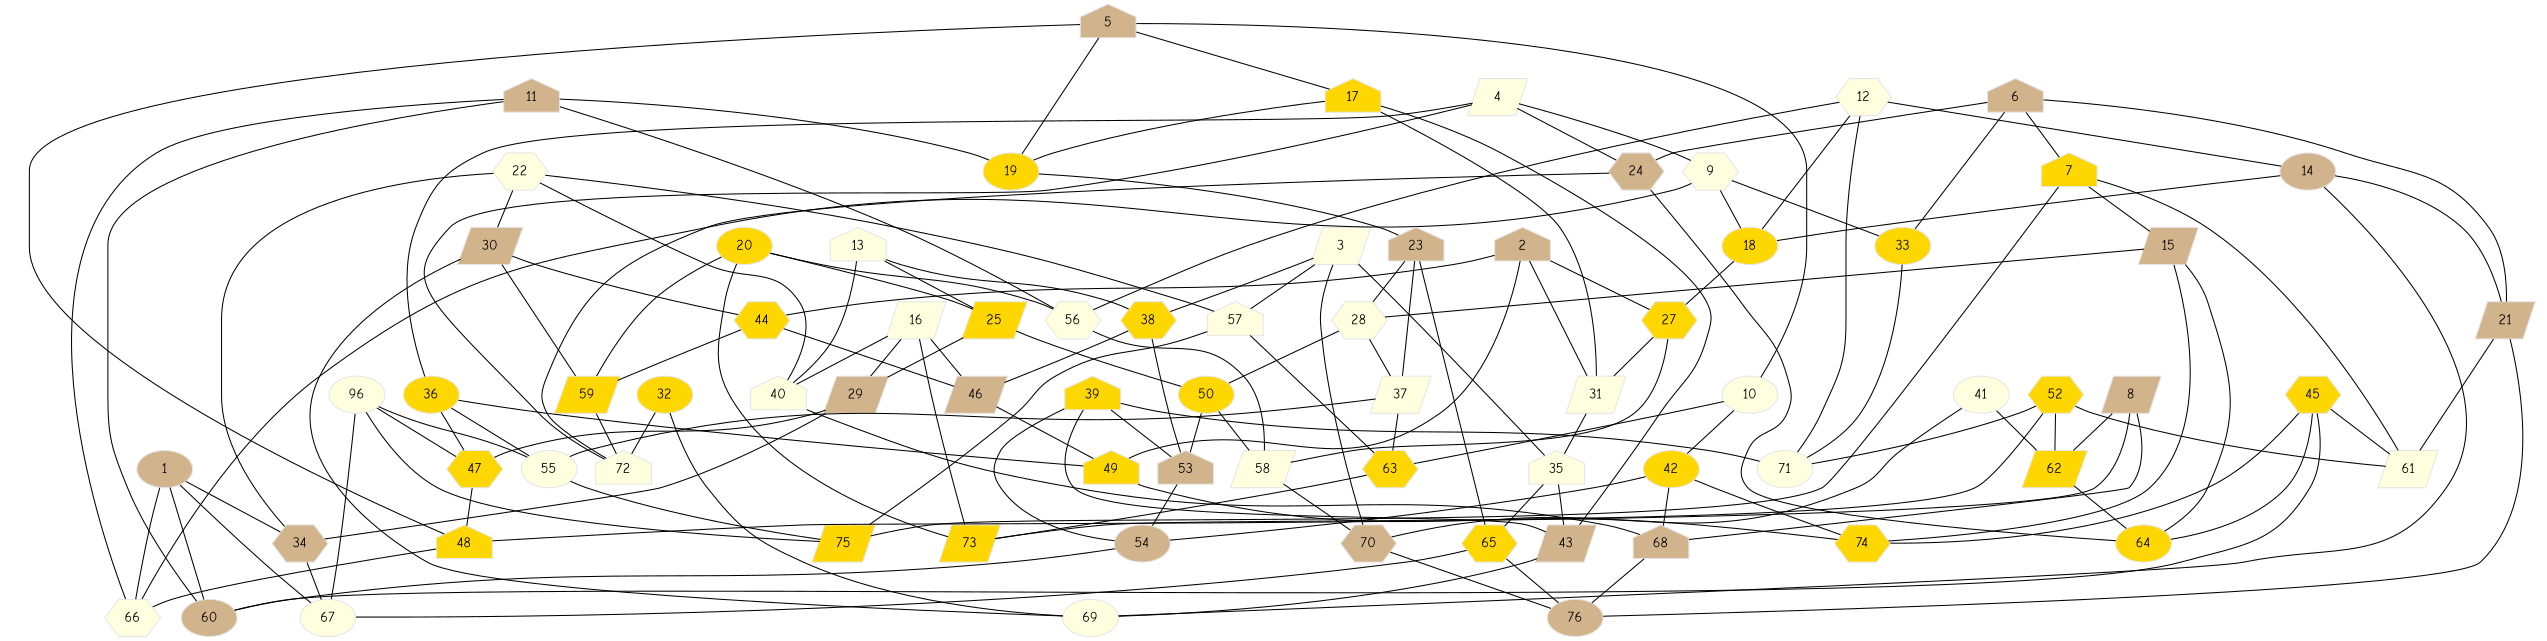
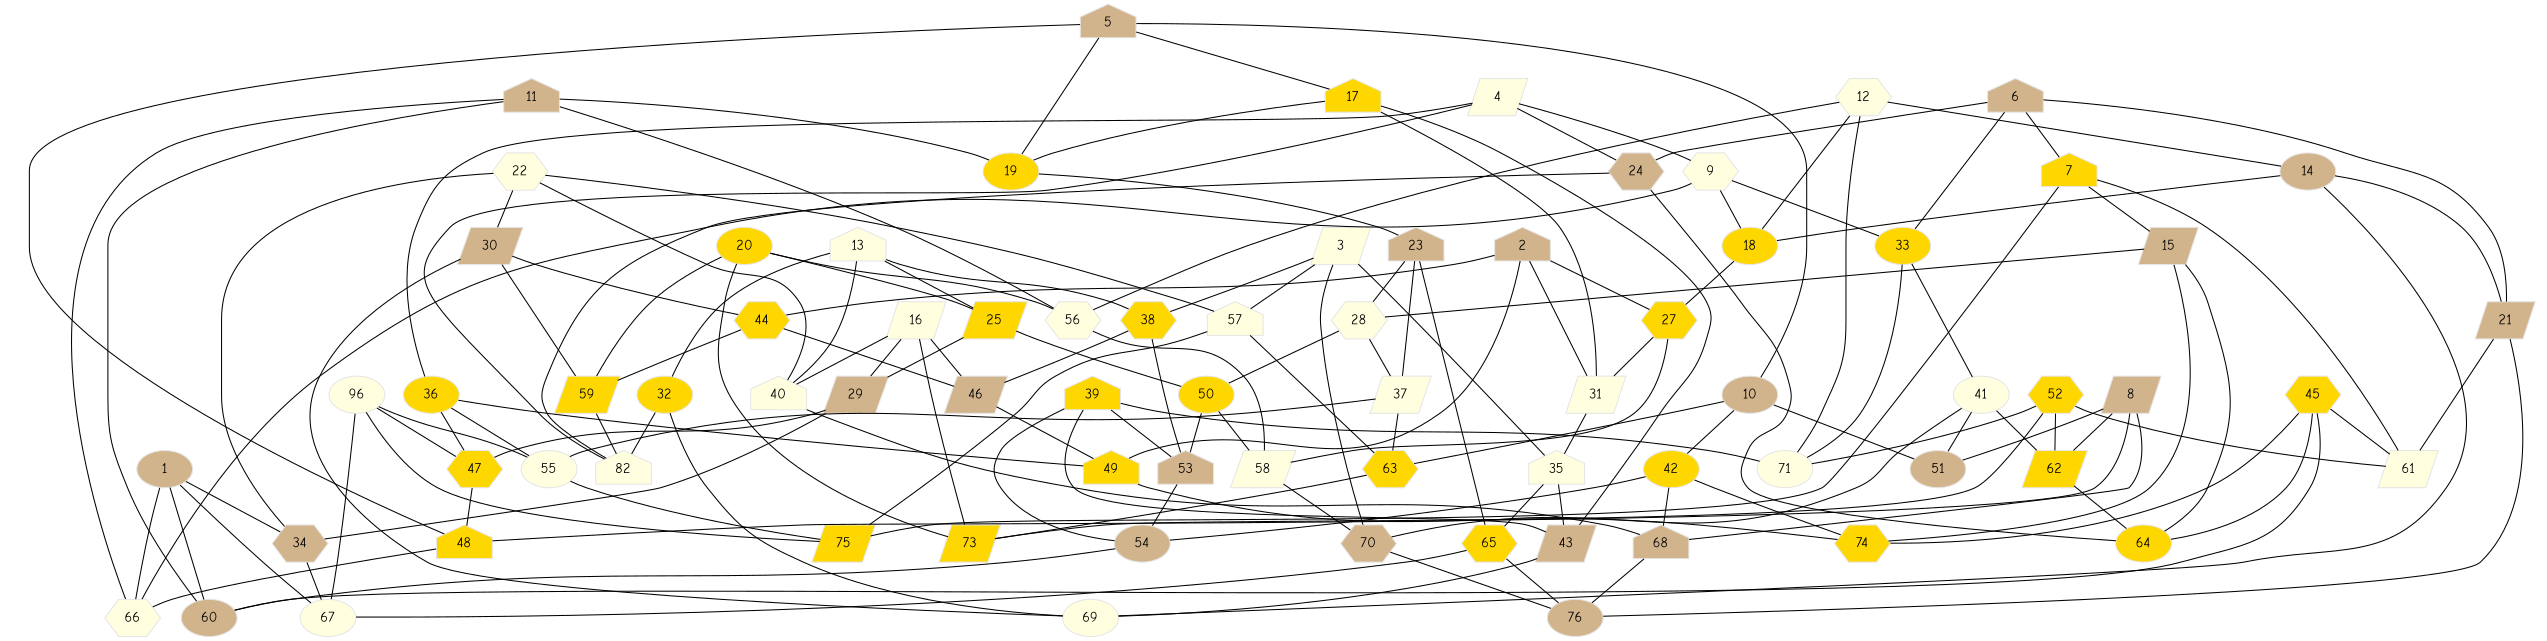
edge "13" -- "32": added
edge "33" -- "41": added
node "10": fillcolor lightyellow -> tan
node "72": label "72" -> "82"
node "51": added
